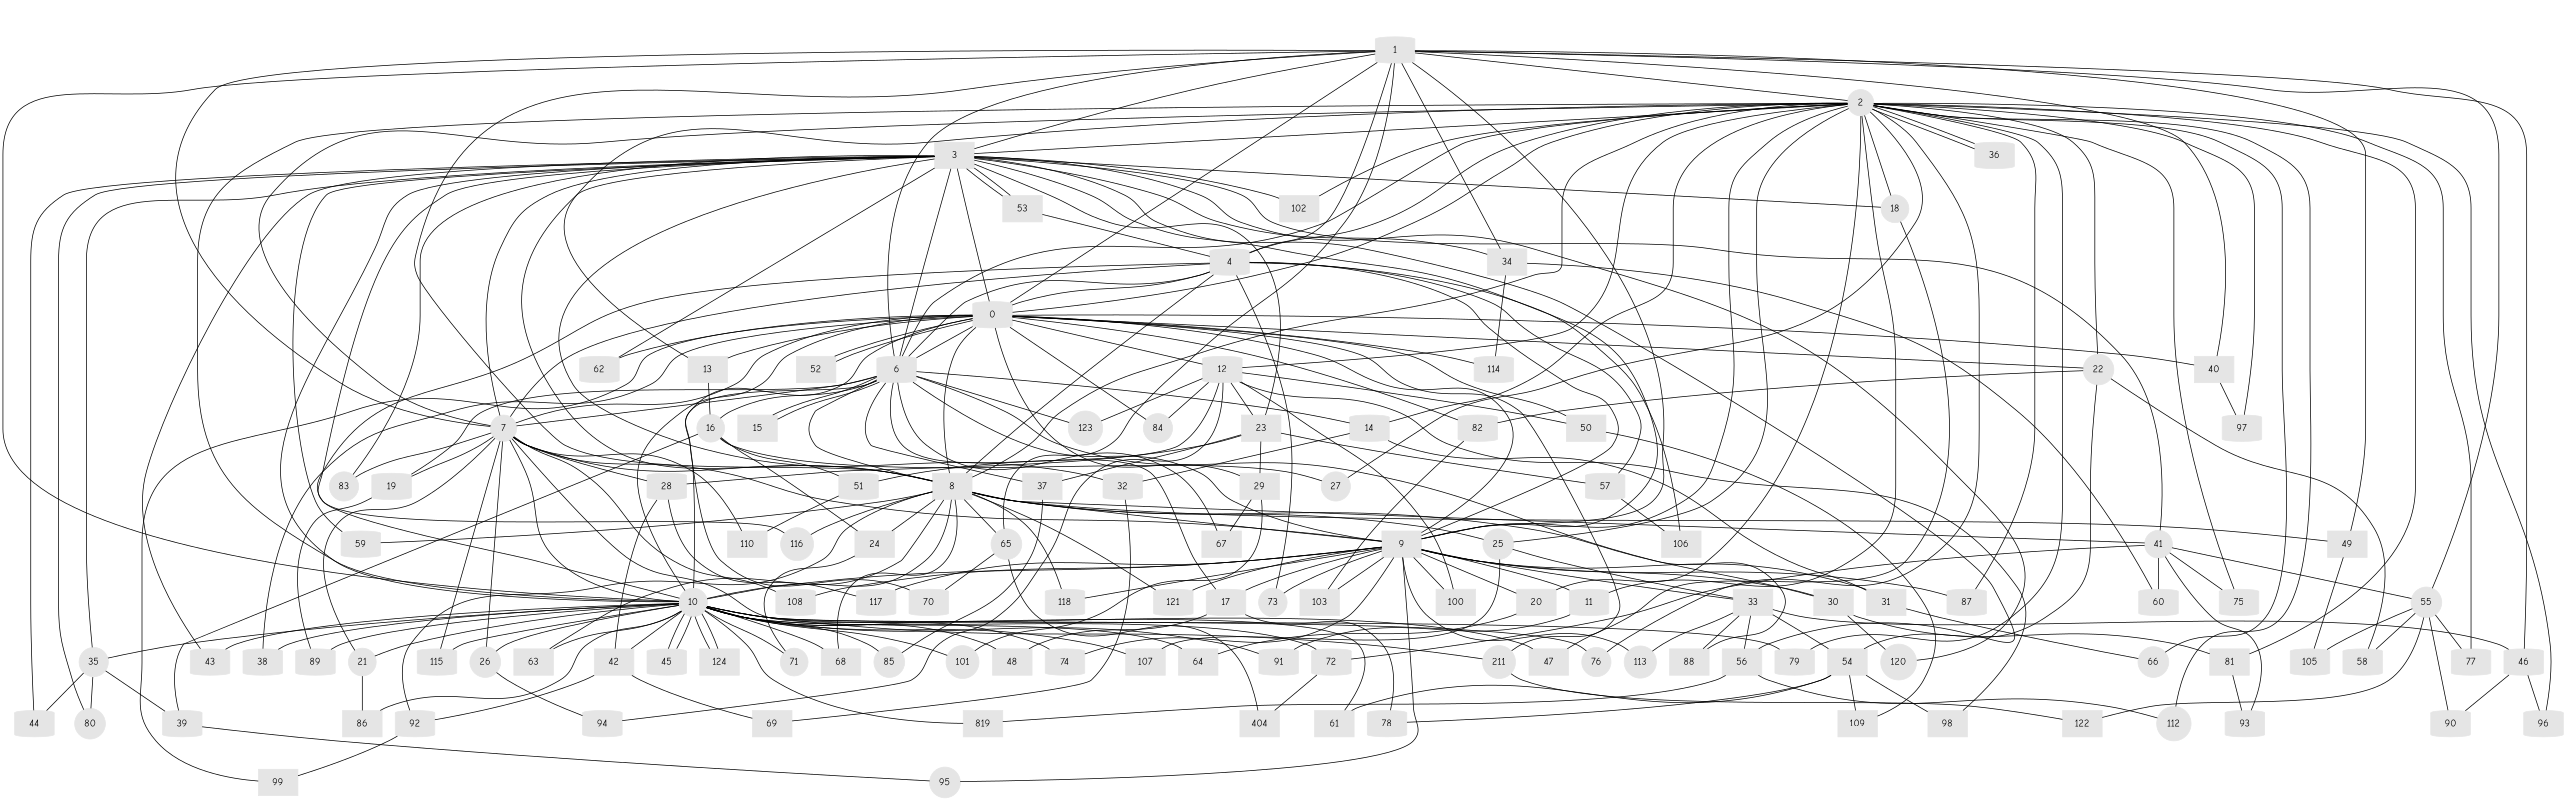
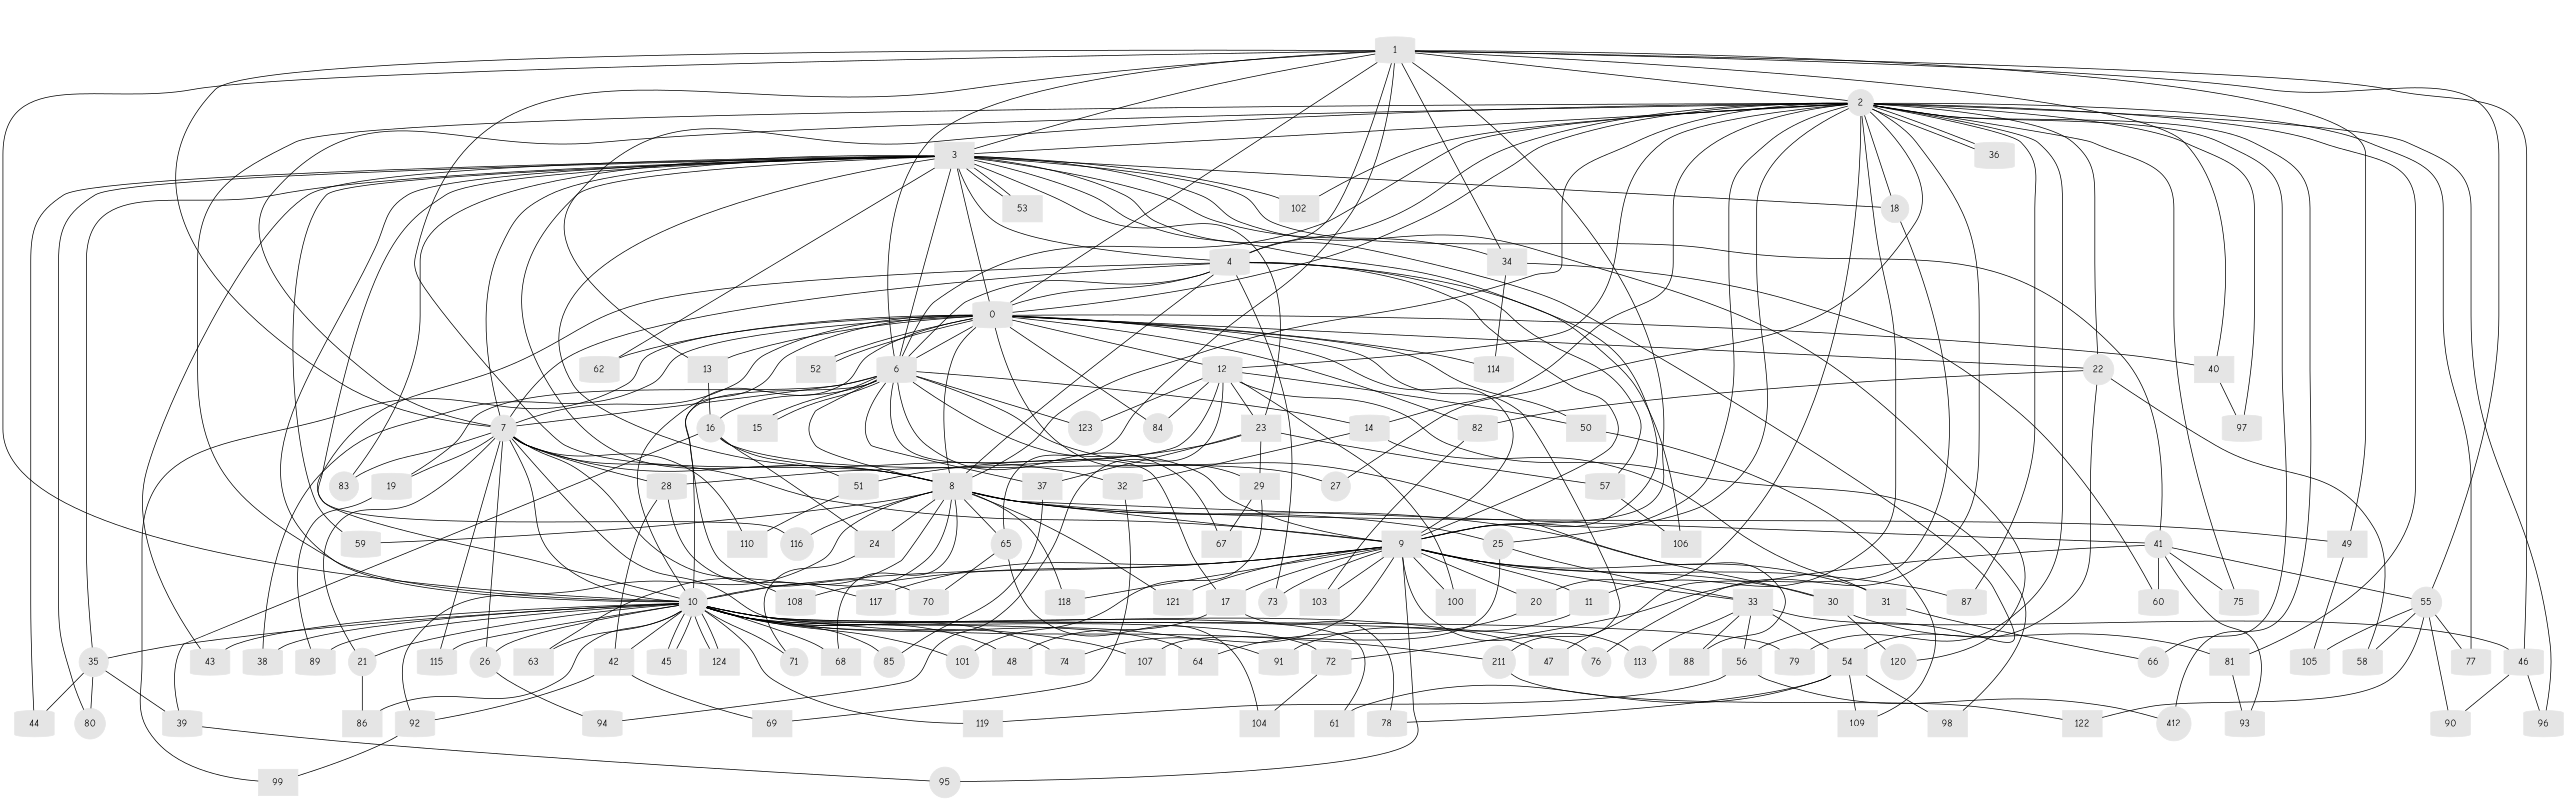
edge "53" -- "4": now "3" -- "4"
node "819": label "819" -> "119"
node "404": label "404" -> "104"
node "112": label "112" -> "412"
